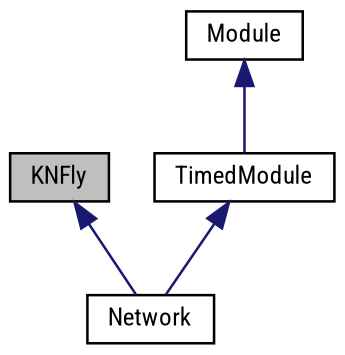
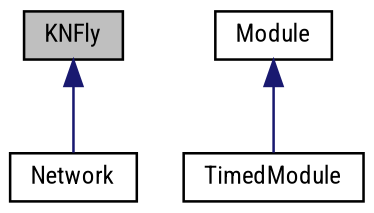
edge "Network" -> "TimedModule": removed
